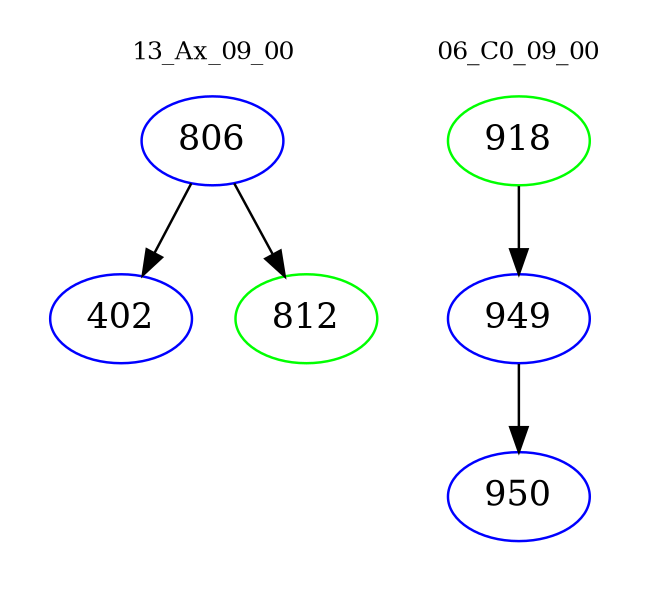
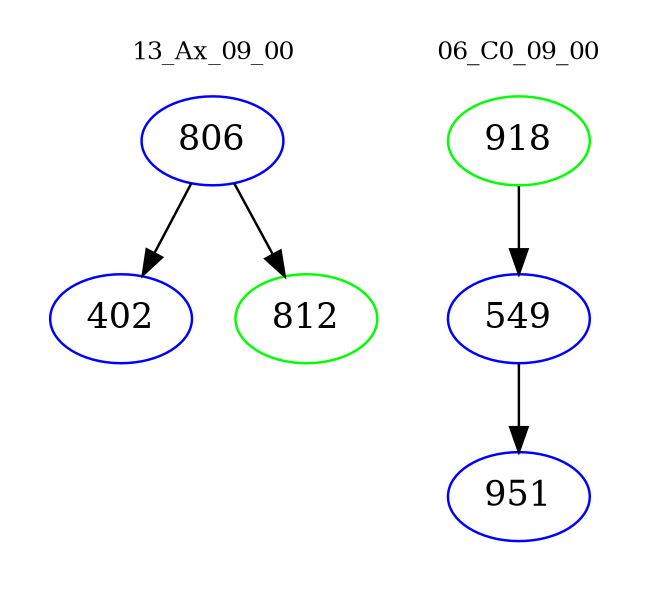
node "949": label "949" -> "549"
node "950": label "950" -> "951"
